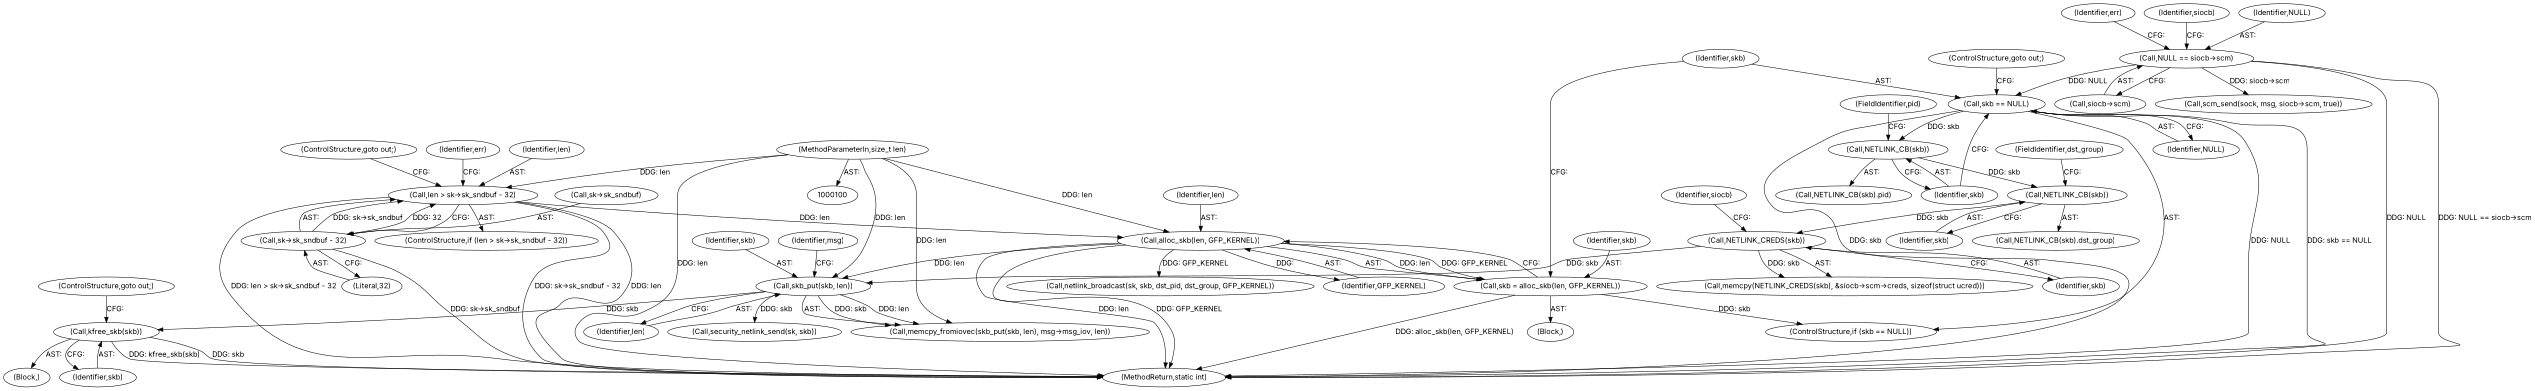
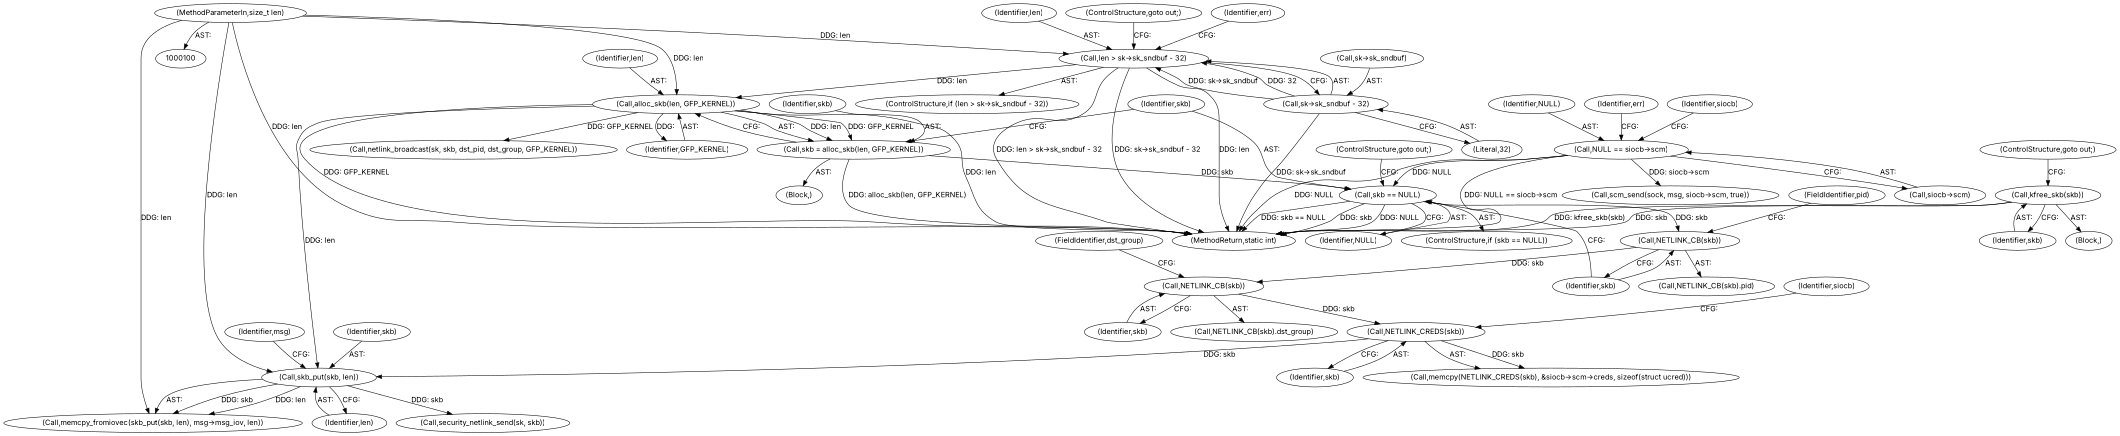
edge "(Call,skb = alloc_skb(len, GFP_KERNEL))" -> "(ControlStructure,if (skb == NULL))": now "(Call,skb = alloc_skb(len, GFP_KERNEL))" -> "(Call,skb == NULL)"
edge "(Call,skb_put(skb, len))" -> "(Call,kfree_skb(skb))": removed, label "DDG: skb"
